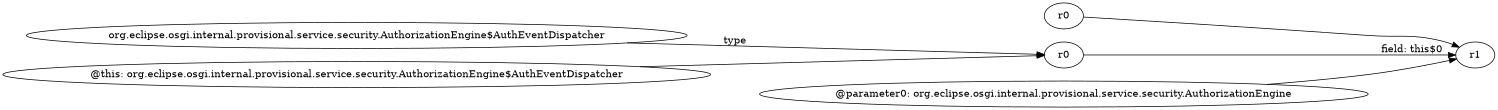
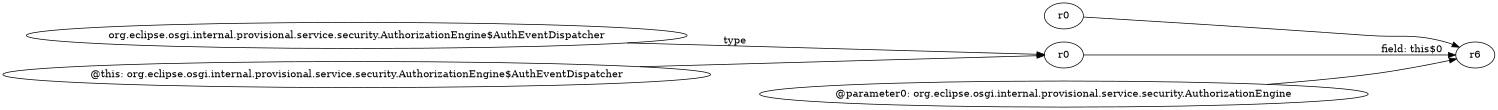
node "r1": label "r1" -> "r6"
